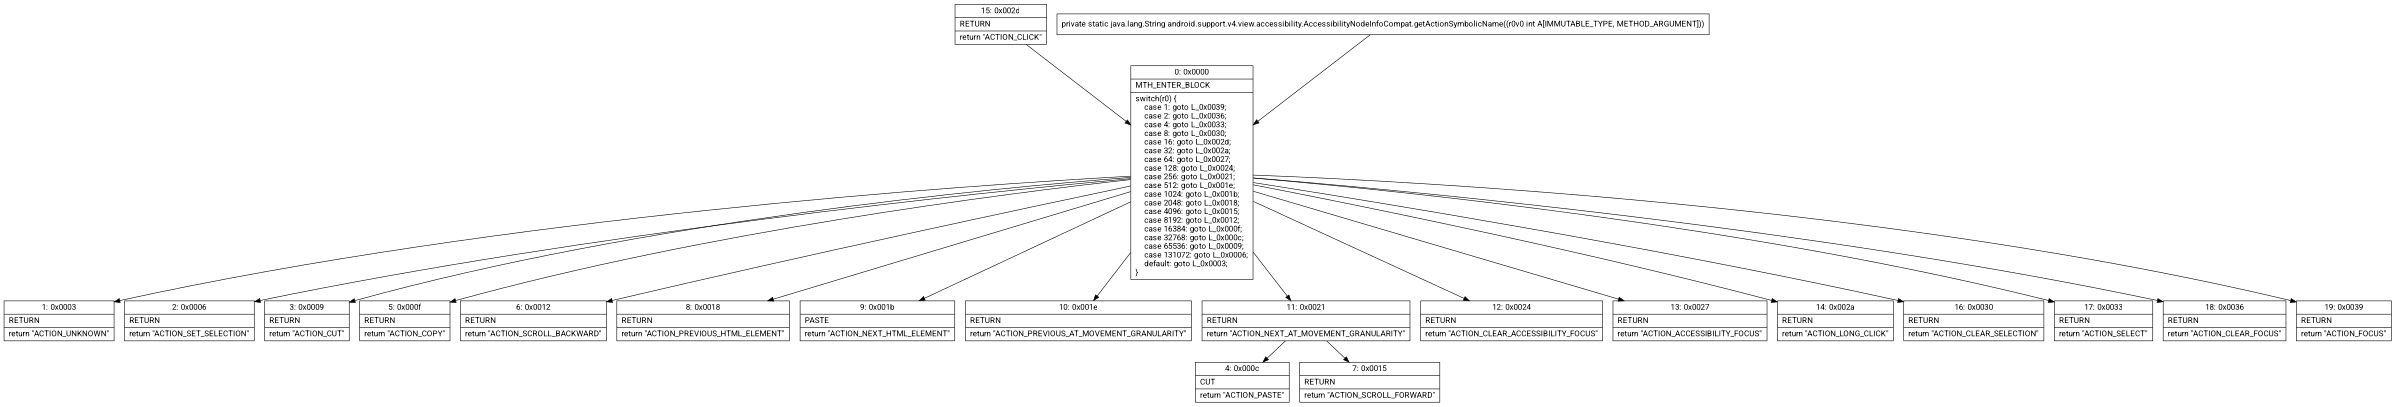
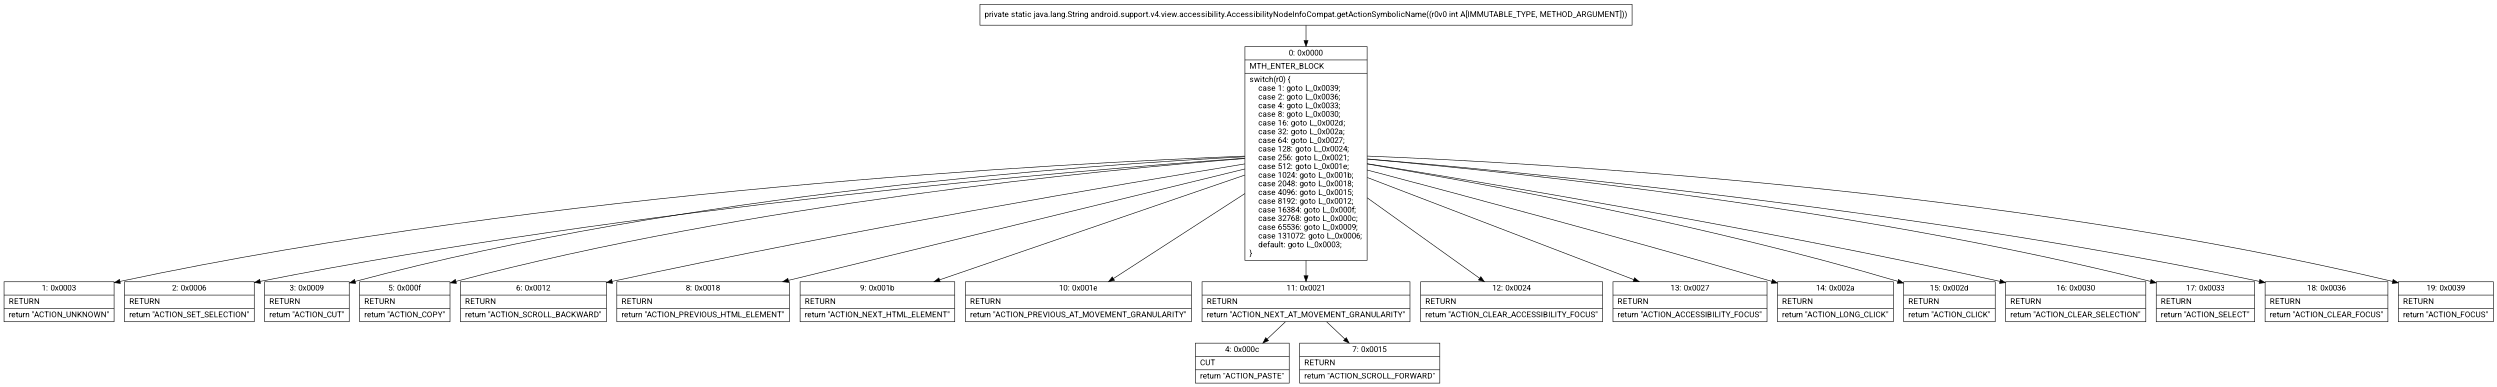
edge "15: 0x002d" -> "0: 0x0000": reversed
node "9: 0x001b": text "PASTE" -> "RETURN"
